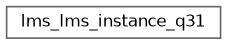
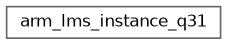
node "lms_lms_instance_q31": label "lms_lms_instance_q31" -> "arm_lms_instance_q31"
